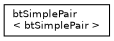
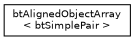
node "btSimplePair < btSimplePair >": label "btSimplePair < btSimplePair >" -> "btAlignedObjectArray < btSimplePair >"
